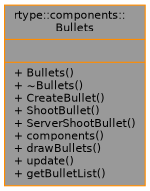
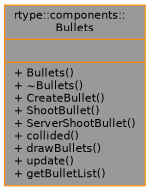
node "rtype::components::": text "+ components()" -> "+ collided()"
